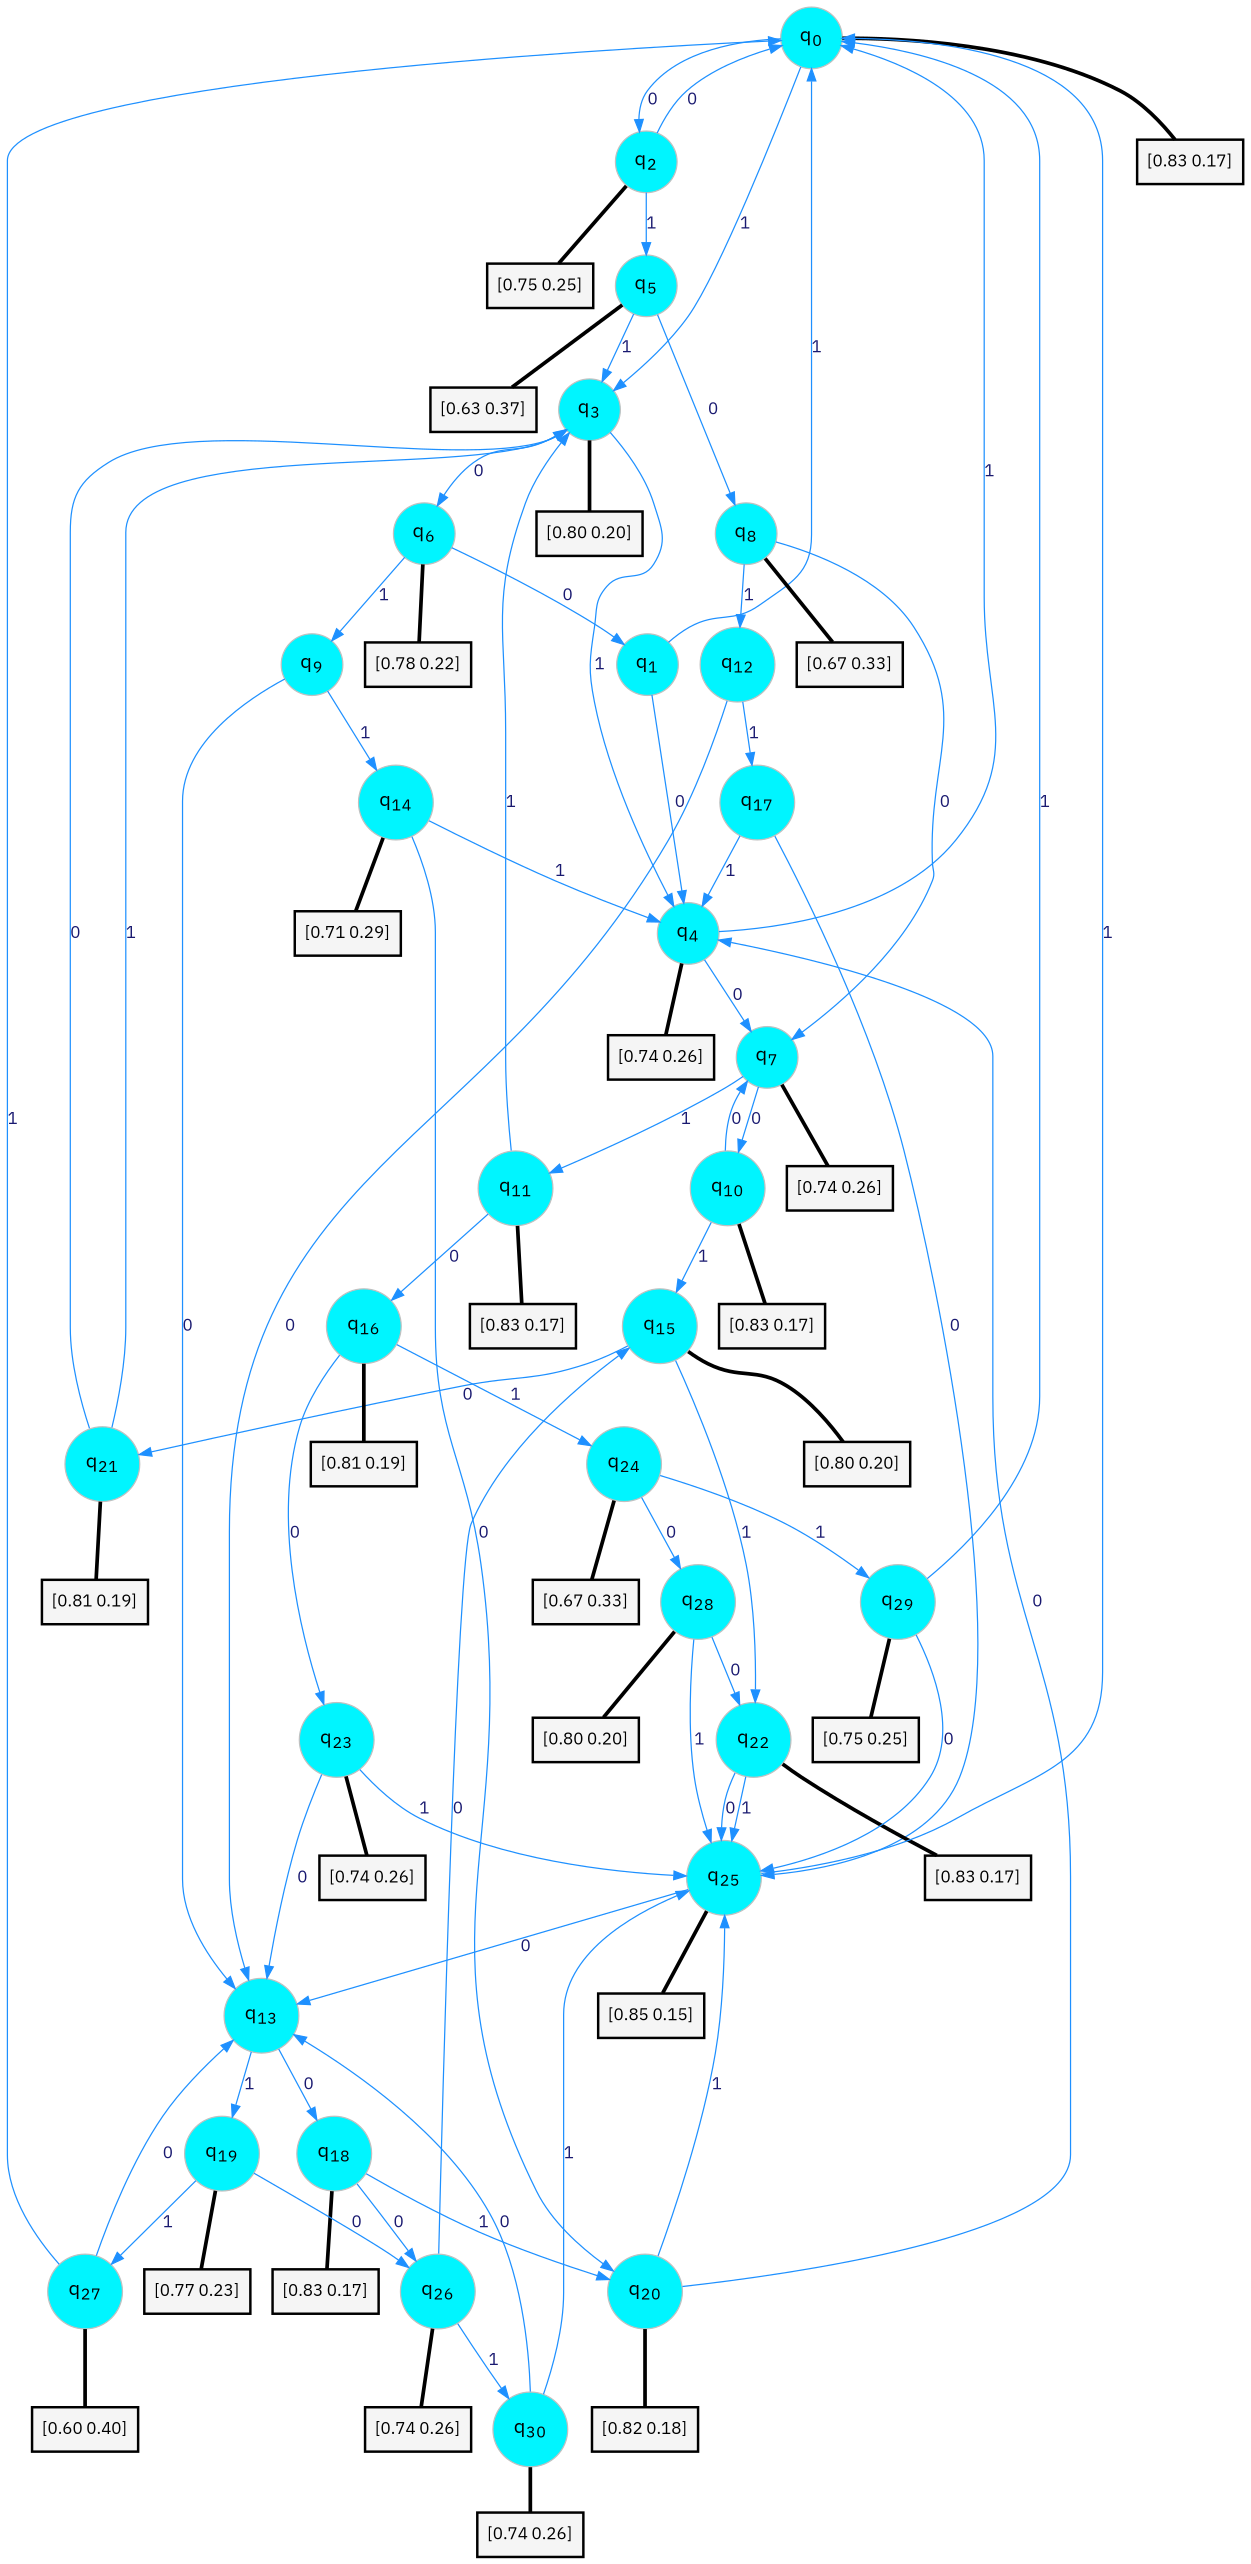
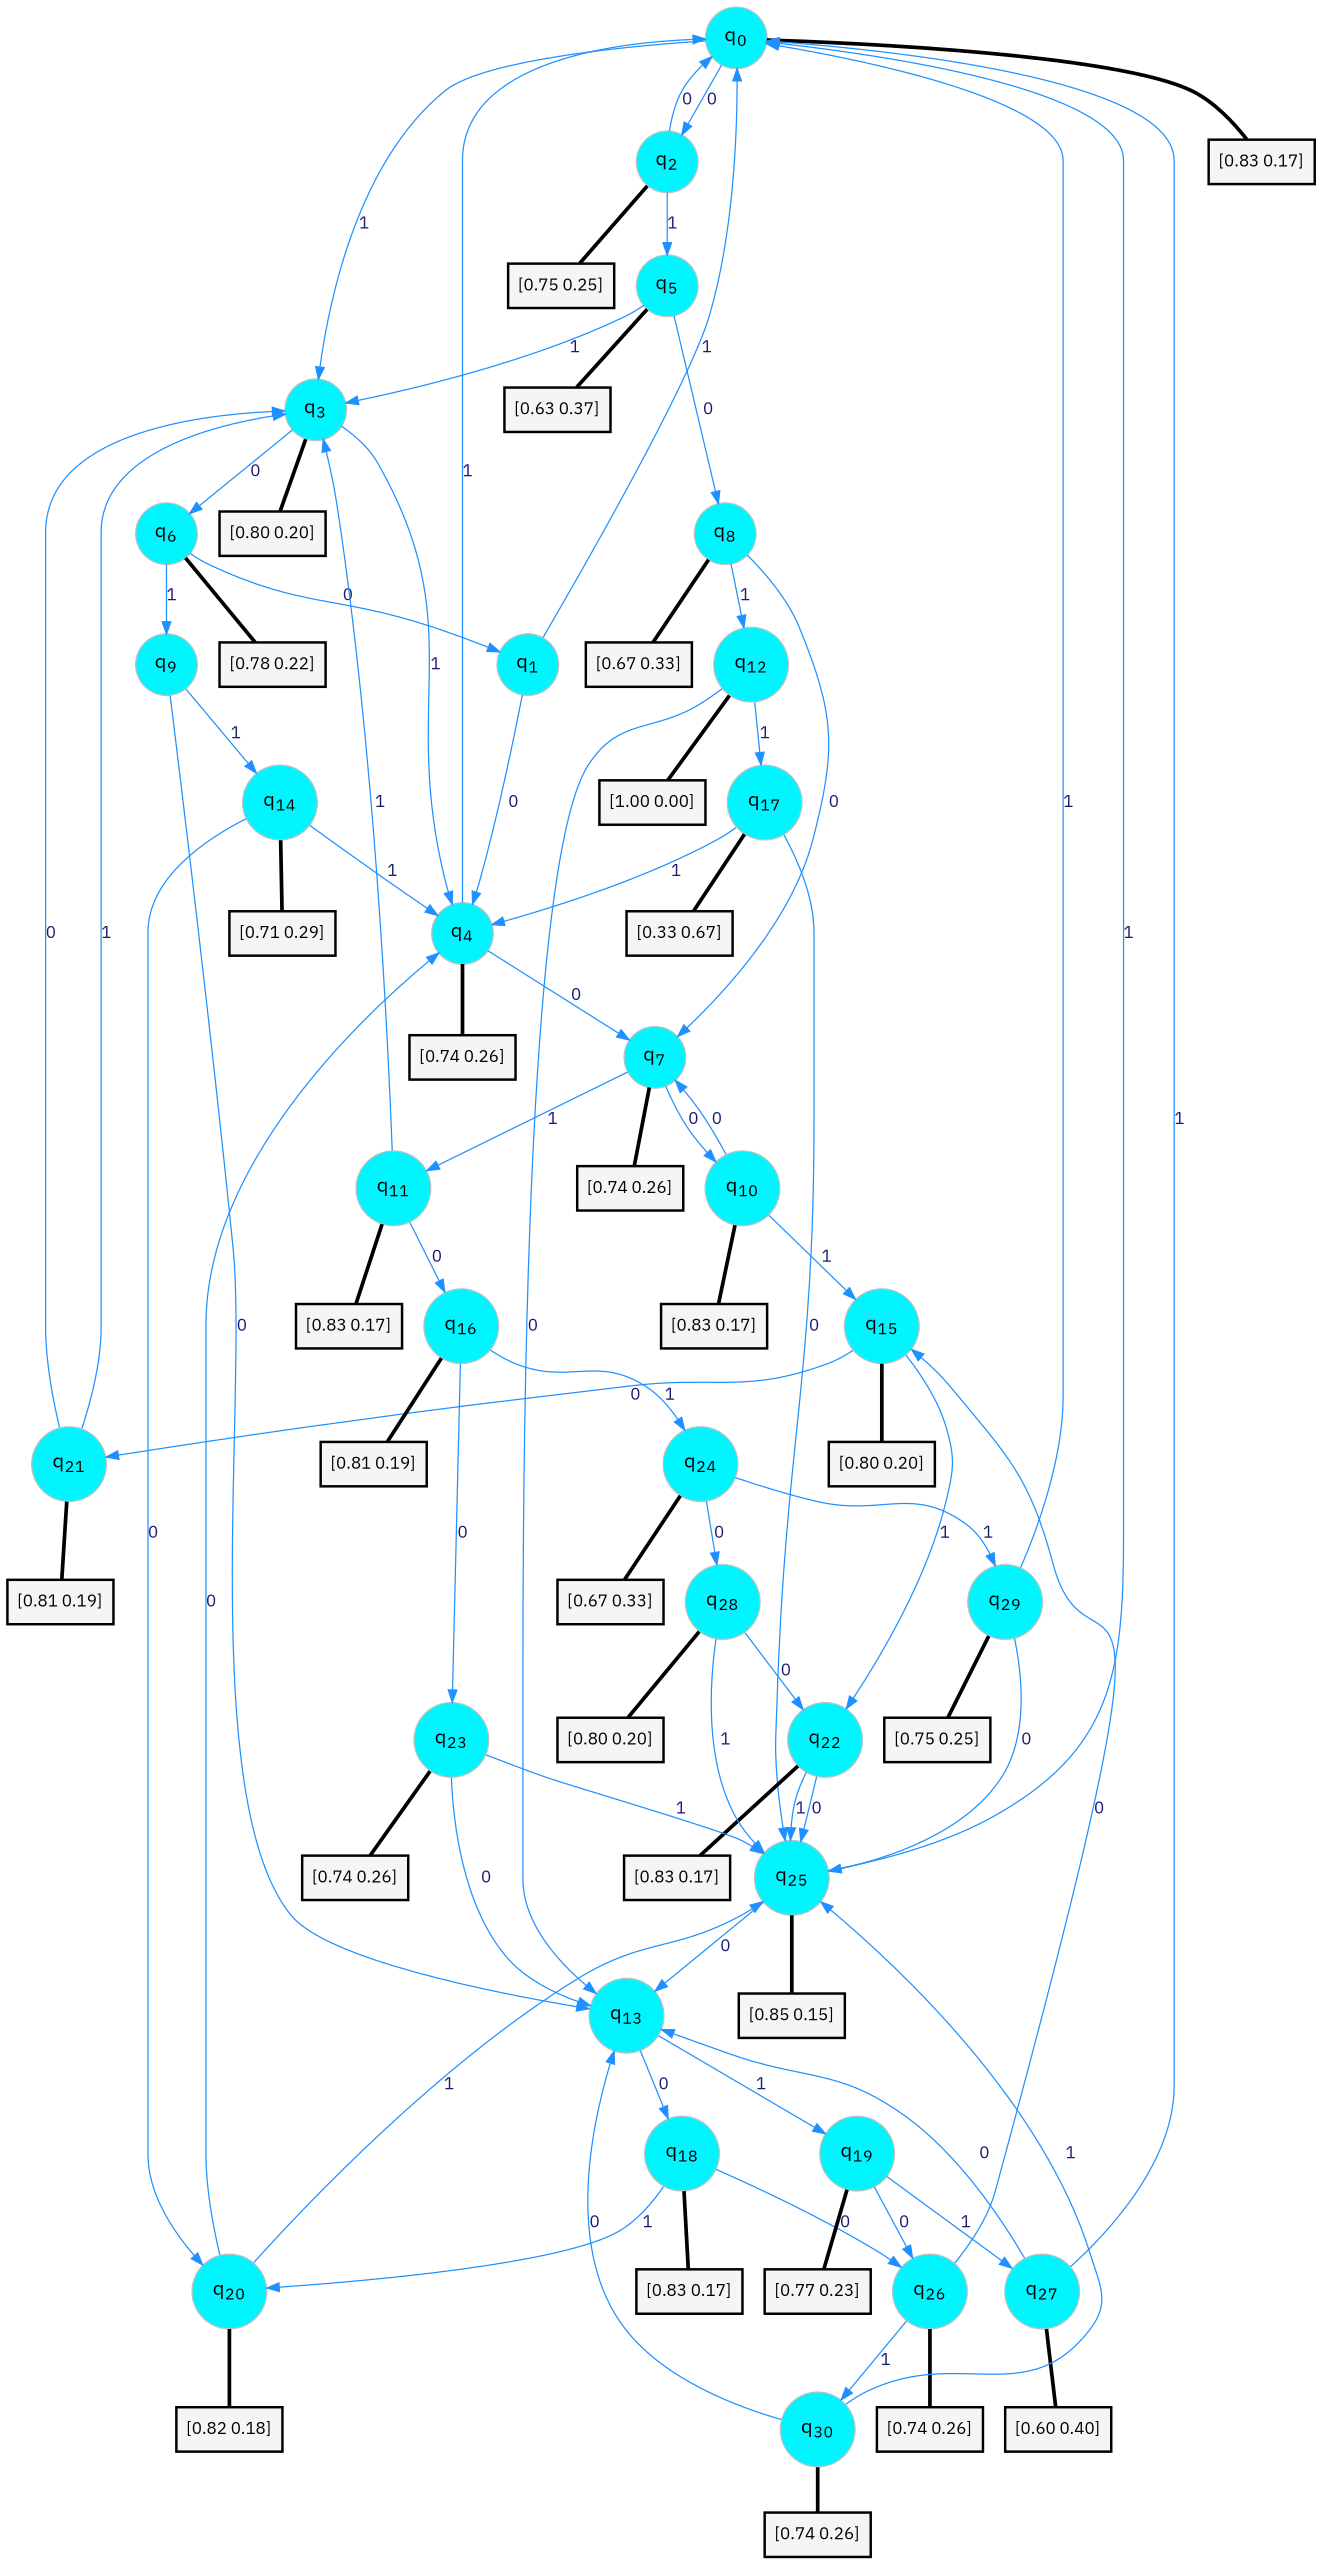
node "[1.00 0.00]": added
node "[0.33 0.67]": added
